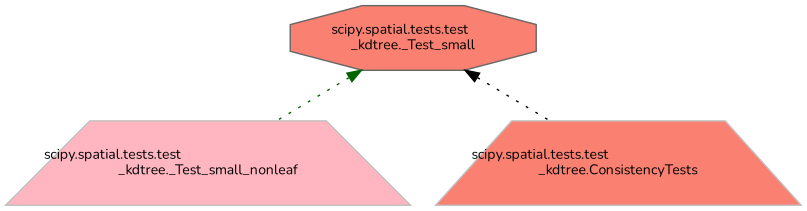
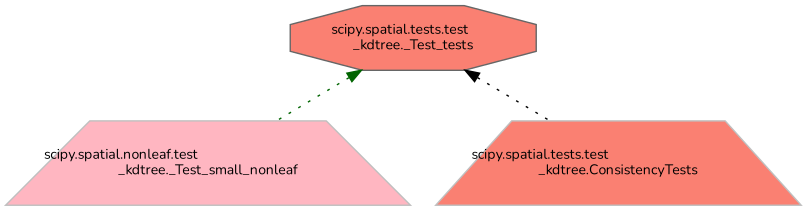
node "scipy.spatial.tests.test _kdtree._Test_small": label "scipy.spatial.tests.test _kdtree._Test_small" -> "scipy.spatial.tests.test _kdtree._Test_tests"
node "scipy.spatial.tests.test _kdtree._Test_small_nonleaf": label "scipy.spatial.tests.test _kdtree._Test_small_nonleaf" -> "scipy.spatial.nonleaf.test _kdtree._Test_small_nonleaf"
